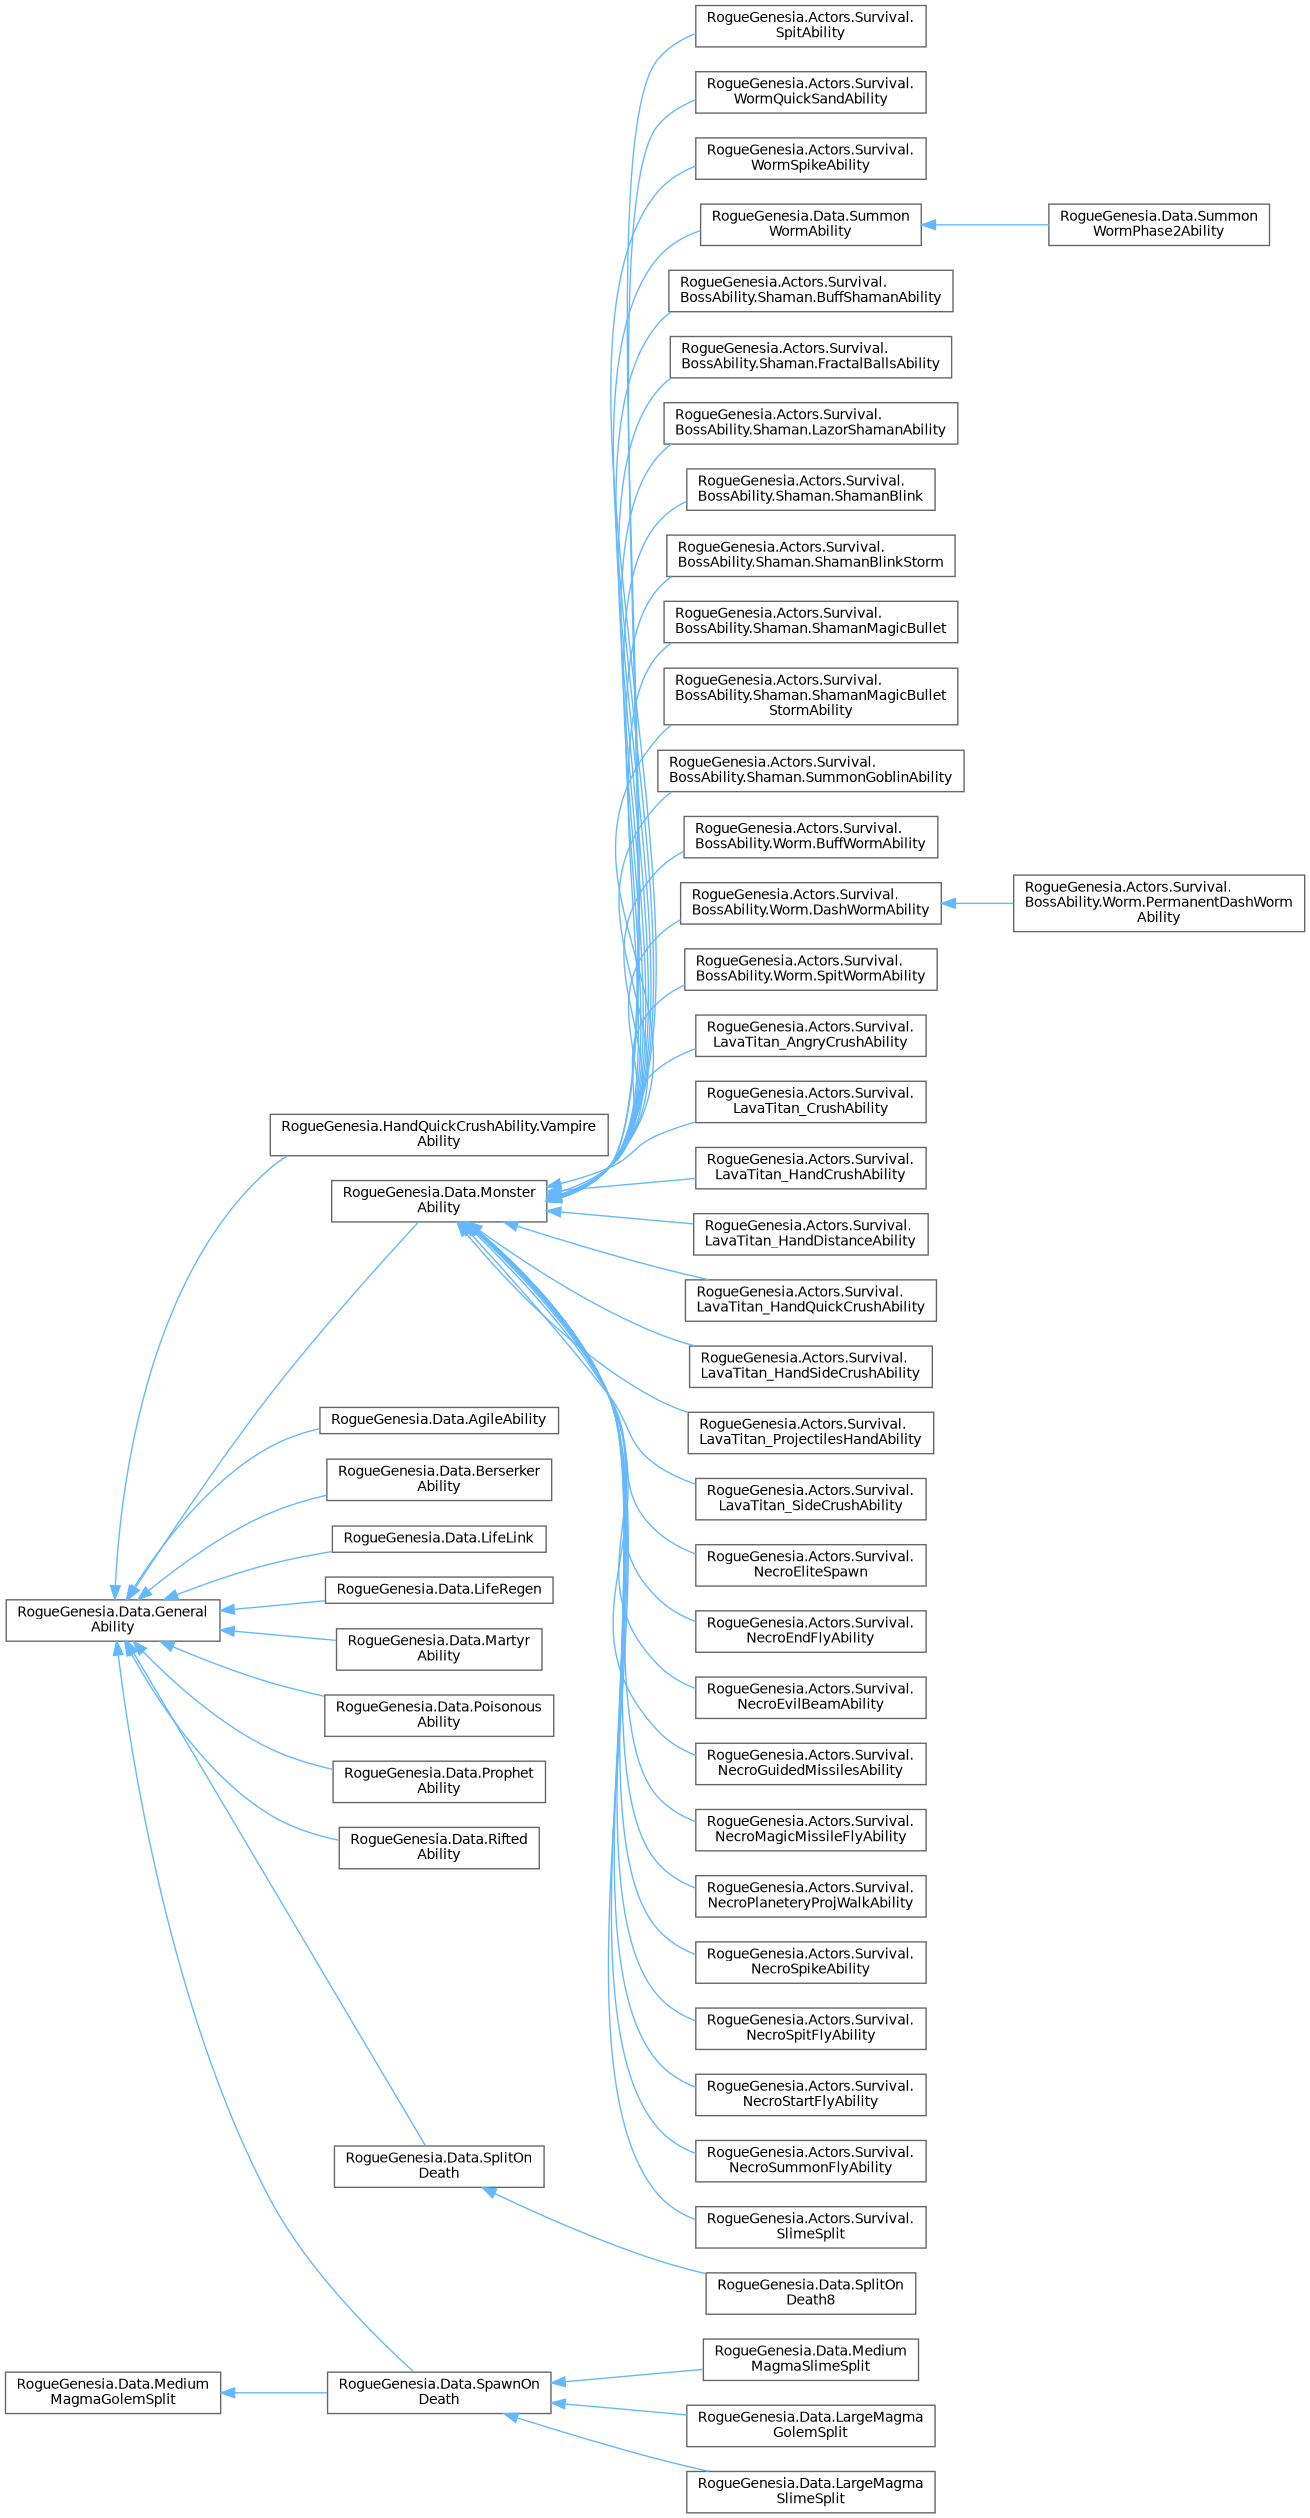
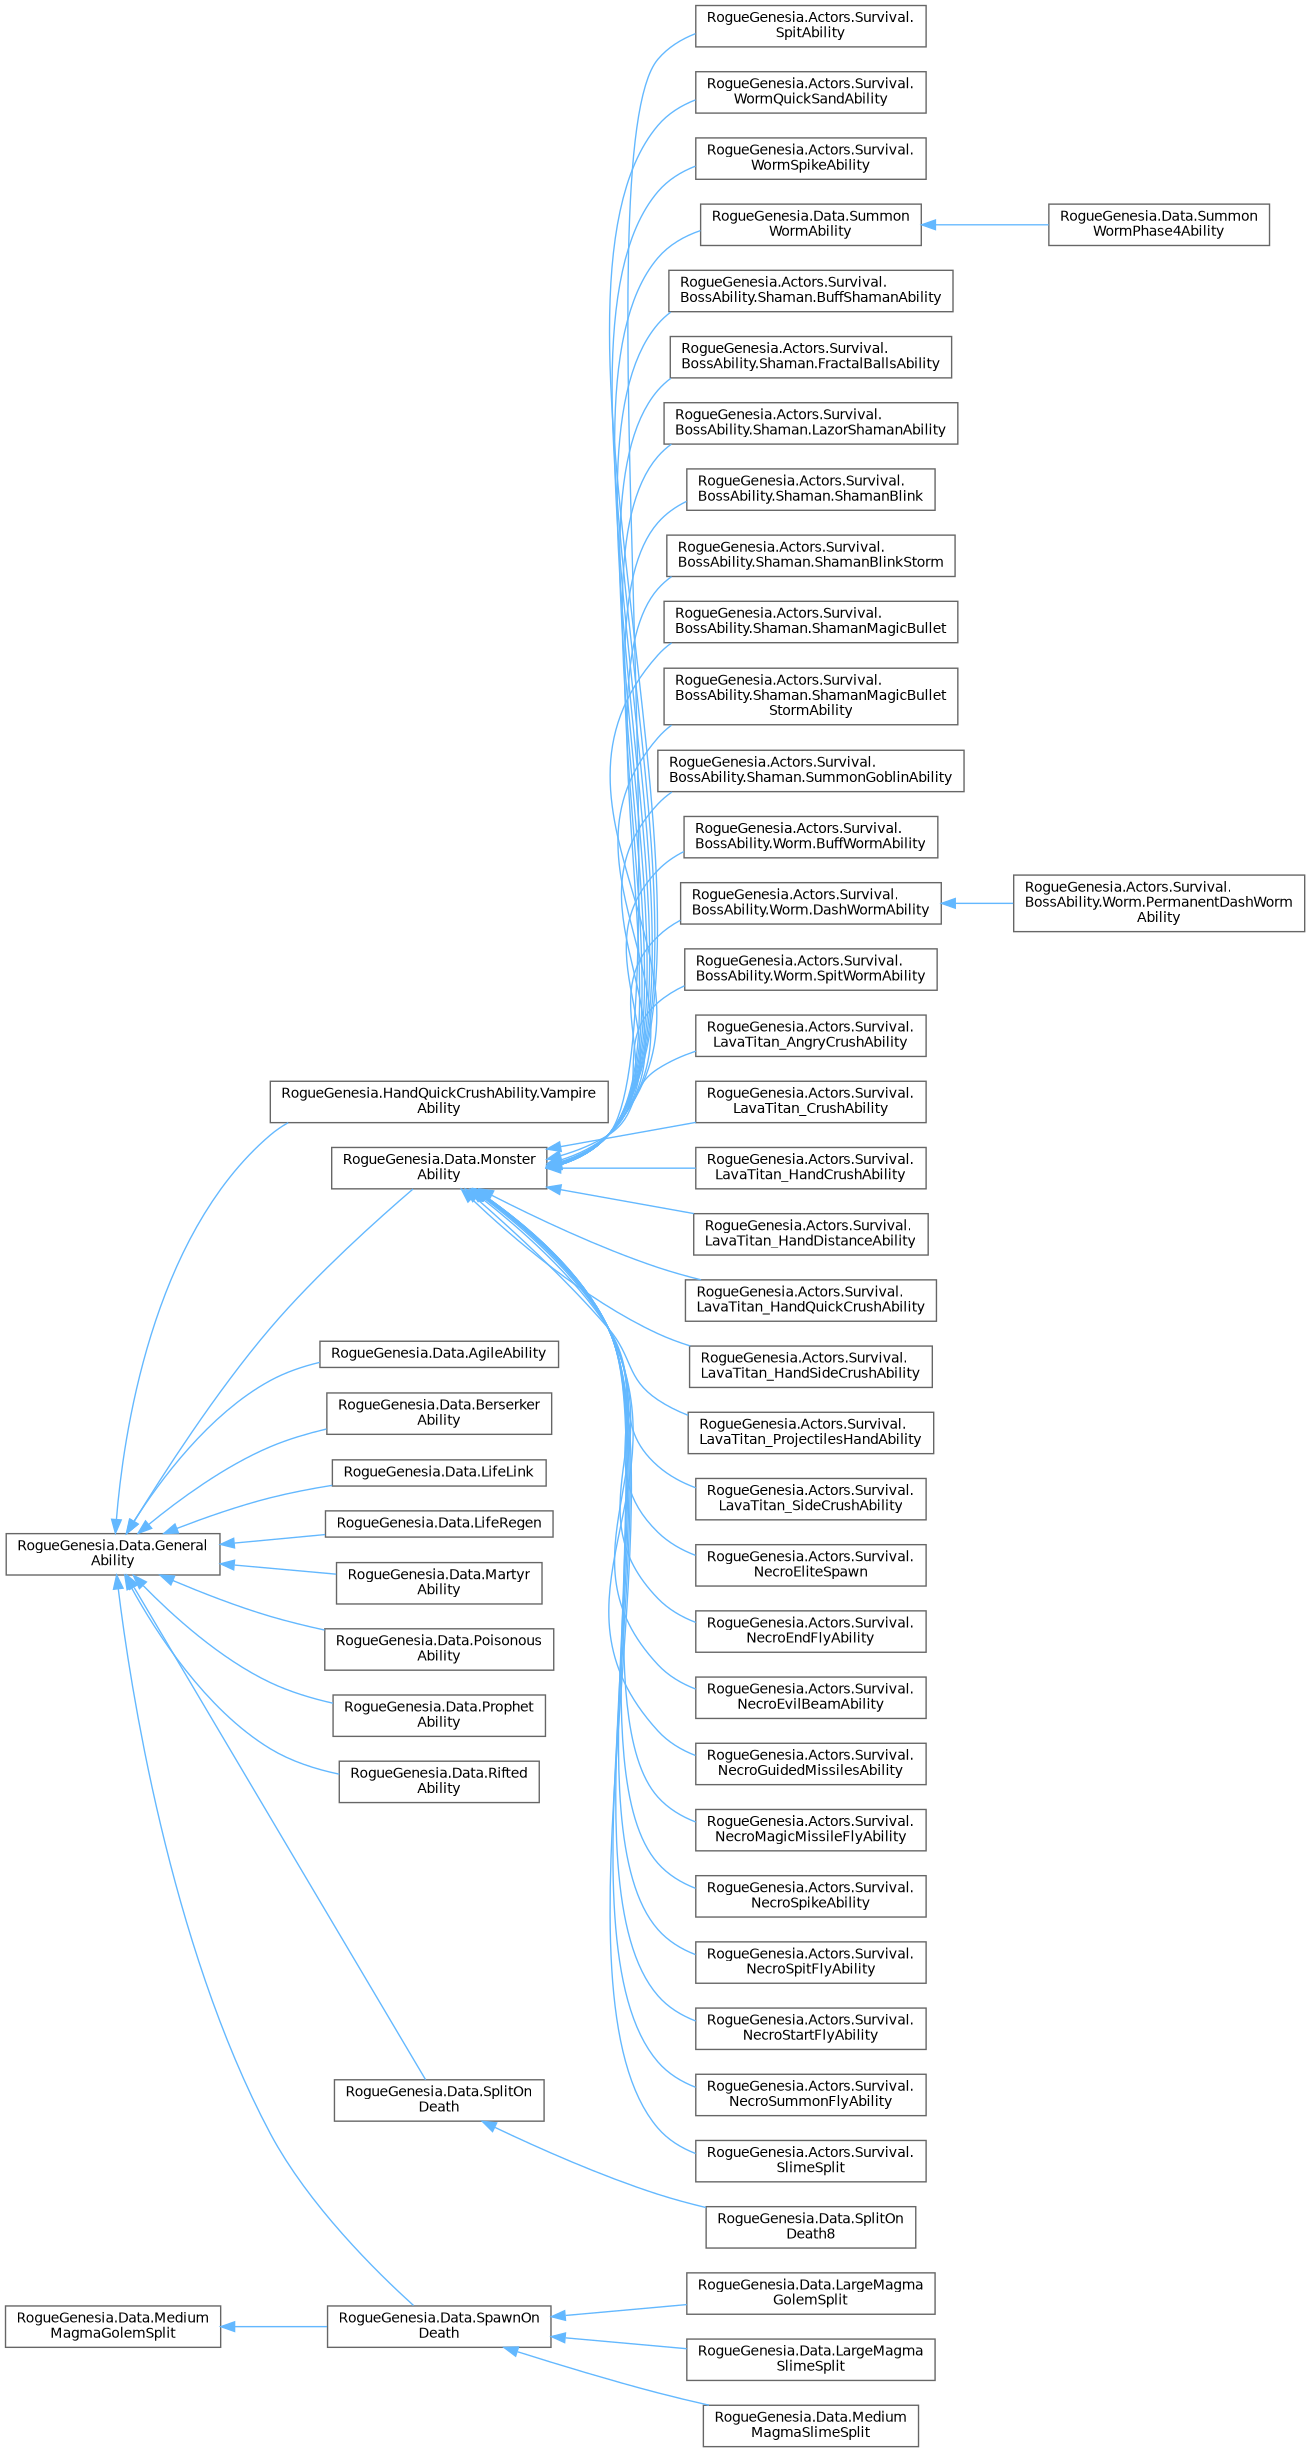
node "RogueGenesia.Data.Summon WormPhase2Ability": label "RogueGenesia.Data.Summon WormPhase2Ability" -> "RogueGenesia.Data.Summon WormPhase4Ability"
node "RogueGenesia.Actors.Survival. NecroPlaneteryProjWalkAbility": removed
